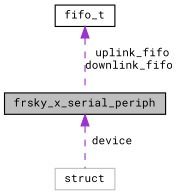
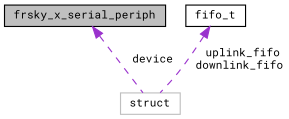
edge "frsky_x_serial_periph" -> "fifo_t": now "struct" -> "fifo_t"
